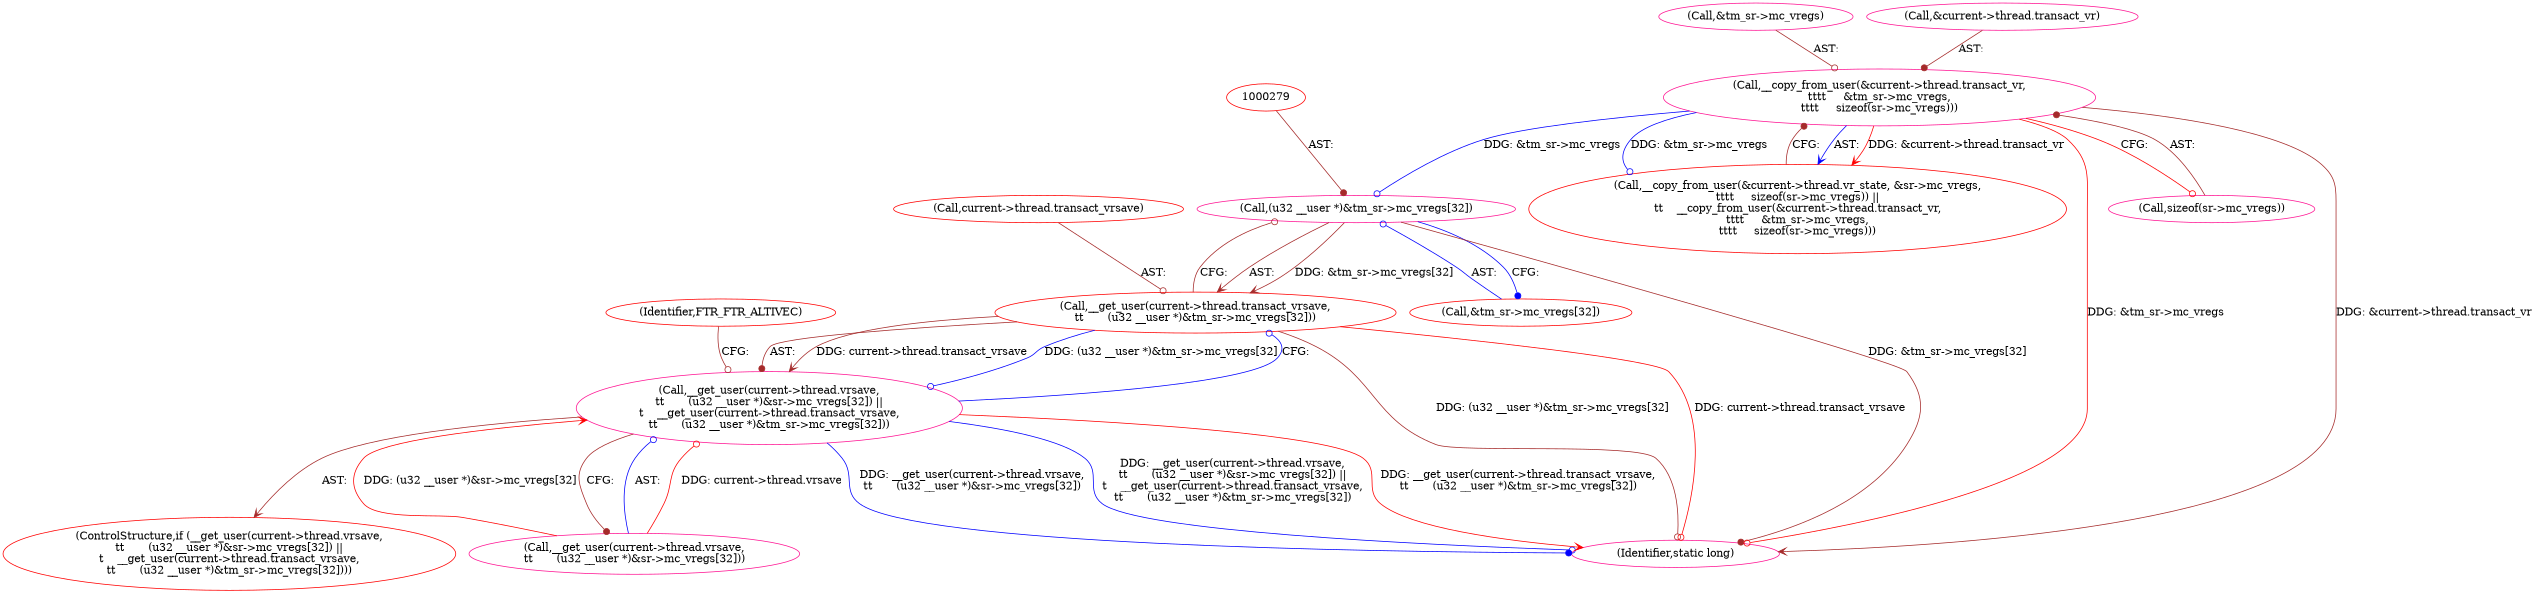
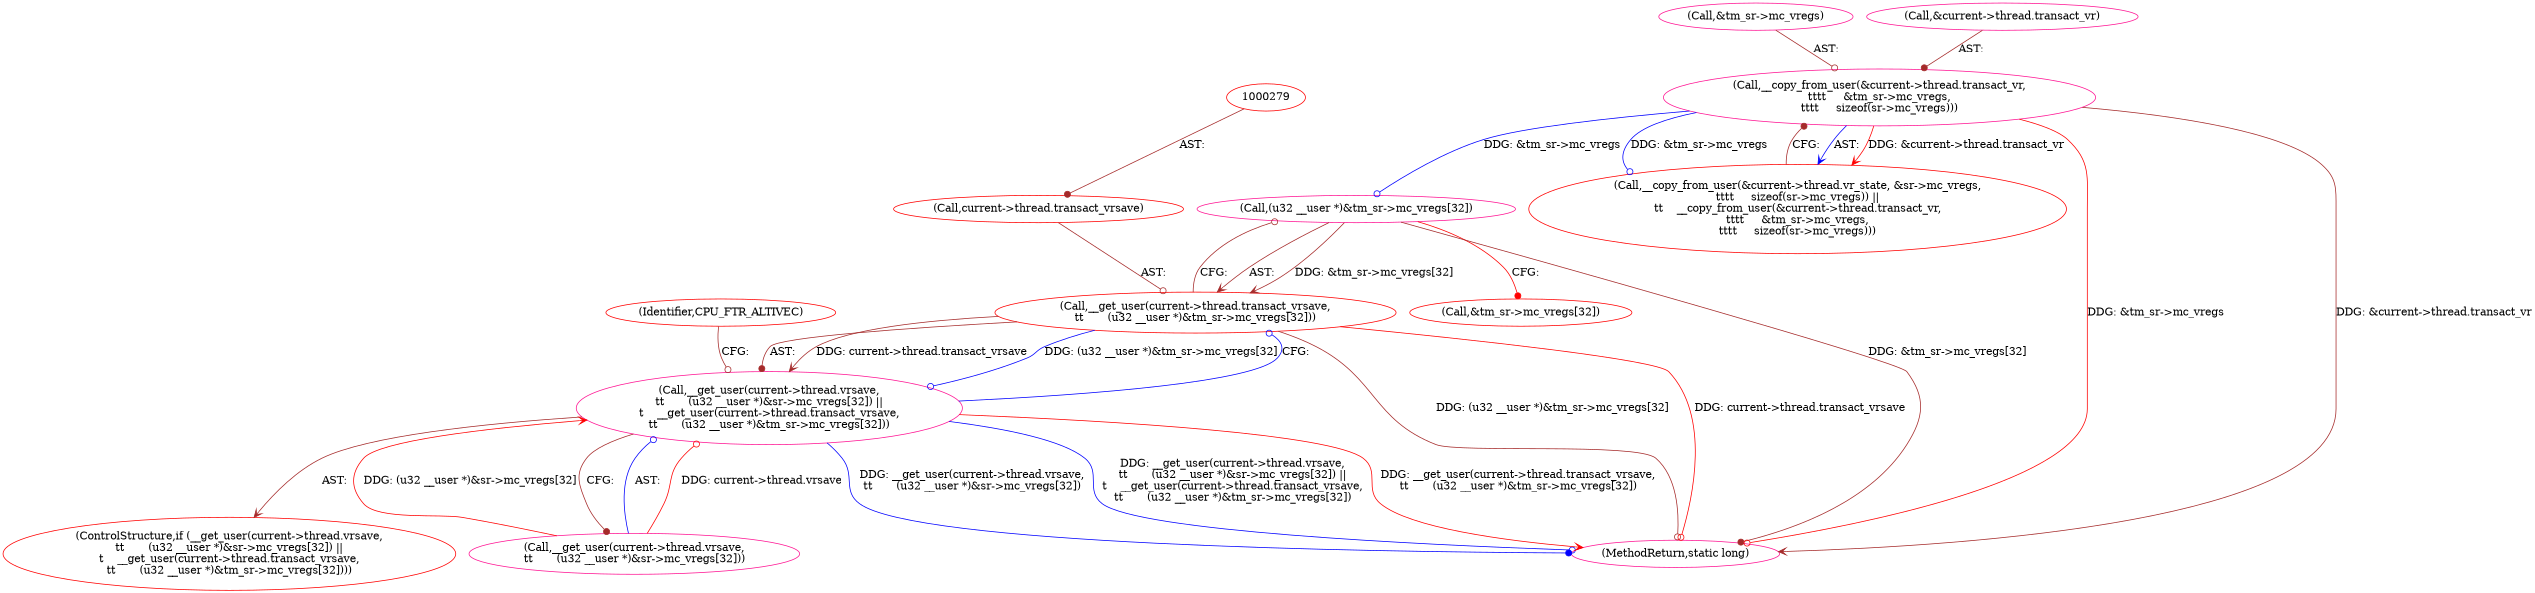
edge "1000279" -> "(Call,(u32 __user *)&tm_sr->mc_vregs[32])": now "1000279" -> "(Call,current->thread.transact_vrsave)"
node "(Call,sizeof(sr->mc_vregs))": removed
edge "(Call,(u32 __user *)&tm_sr->mc_vregs[32])" -> "(Call,&tm_sr->mc_vregs[32])": color blue -> red
edge "(Call,&tm_sr->mc_vregs[32])" -> "(Call,(u32 __user *)&tm_sr->mc_vregs[32])": removed, label "AST:"
node "(Identifier,FTR_FTR_ALTIVEC)": label "(Identifier,FTR_FTR_ALTIVEC)" -> "(Identifier,CPU_FTR_ALTIVEC)"
node "(Identifier,static long)": label "(Identifier,static long)" -> "(MethodReturn,static long)"
